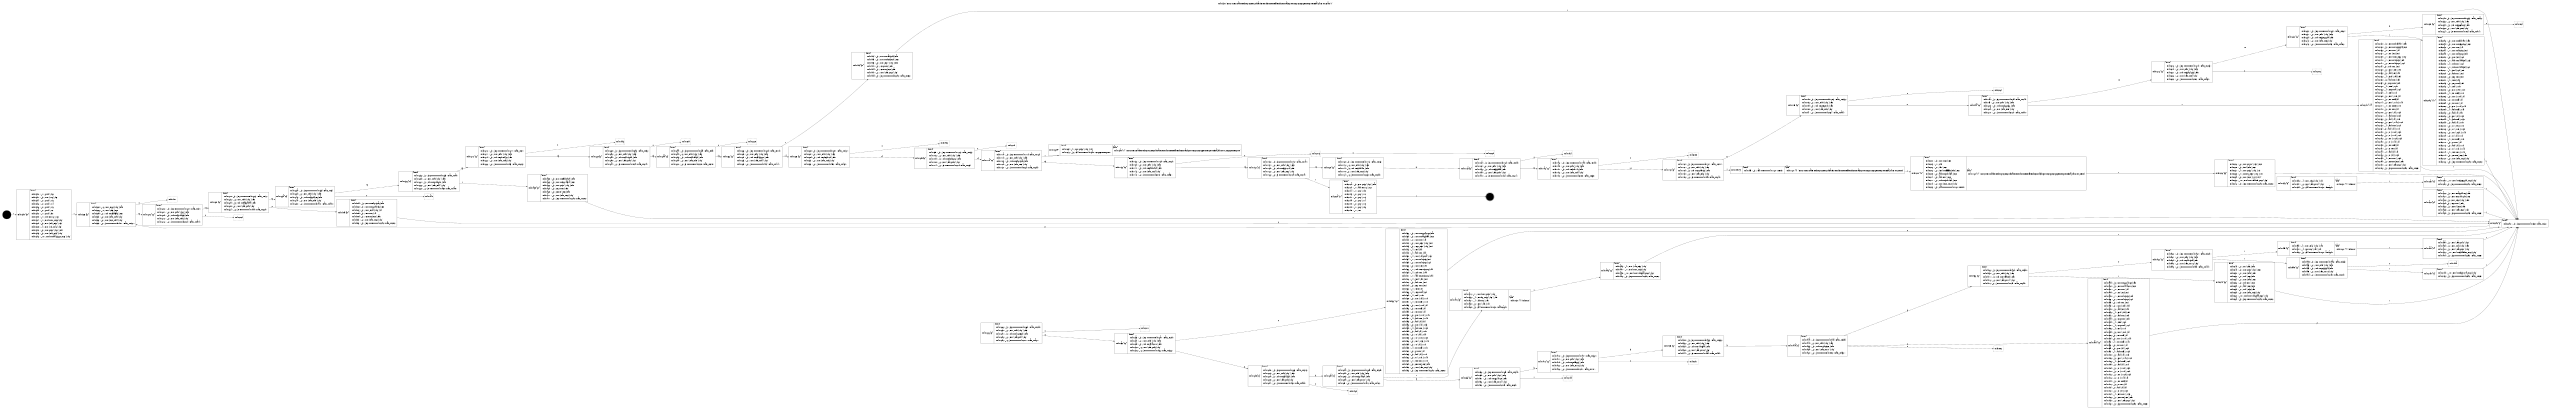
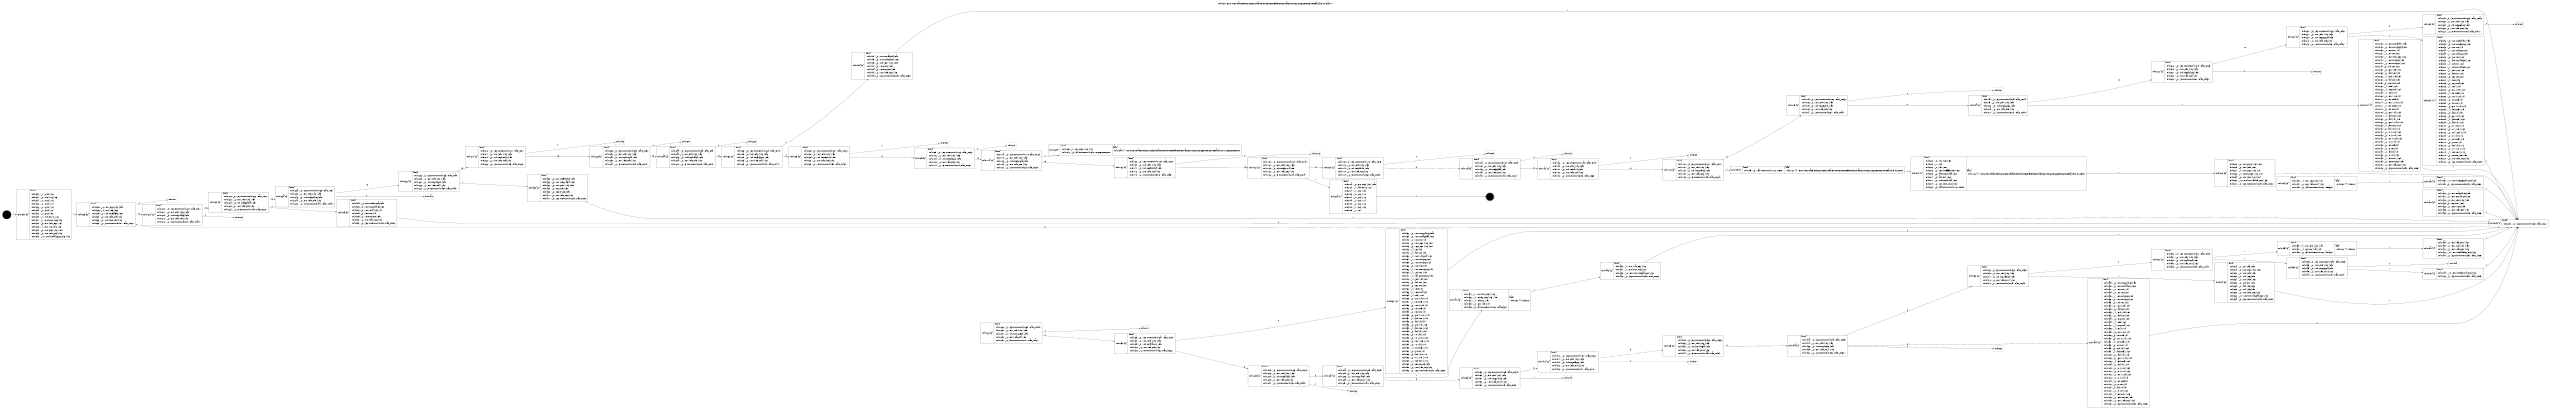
edge "0x402075" -> "0x40228b": now "0x40176e [28]" -> "0x40228b"
